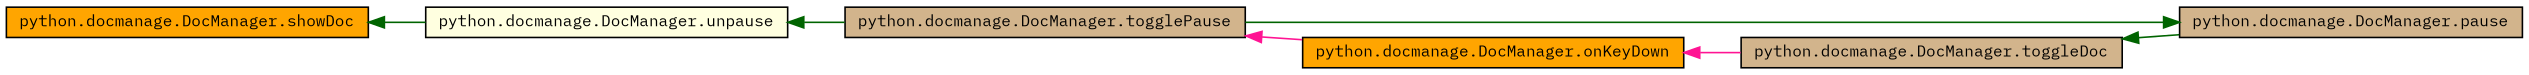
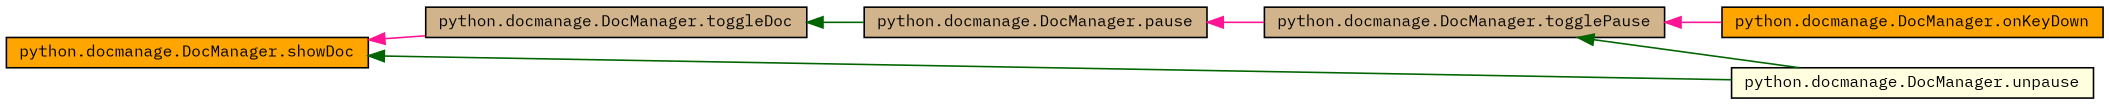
edge "python.docmanage.DocManager.togglePause" -> "python.docmanage.DocManager.unpause": reversed
edge "python.docmanage.DocManager.togglePause" -> "python.docmanage.DocManager.pause": color darkgreen -> deeppink
edge "python.docmanage.DocManager.toggleDoc" -> "python.docmanage.DocManager.onKeyDown": now "python.docmanage.DocManager.toggleDoc" -> "python.docmanage.DocManager.showDoc"
